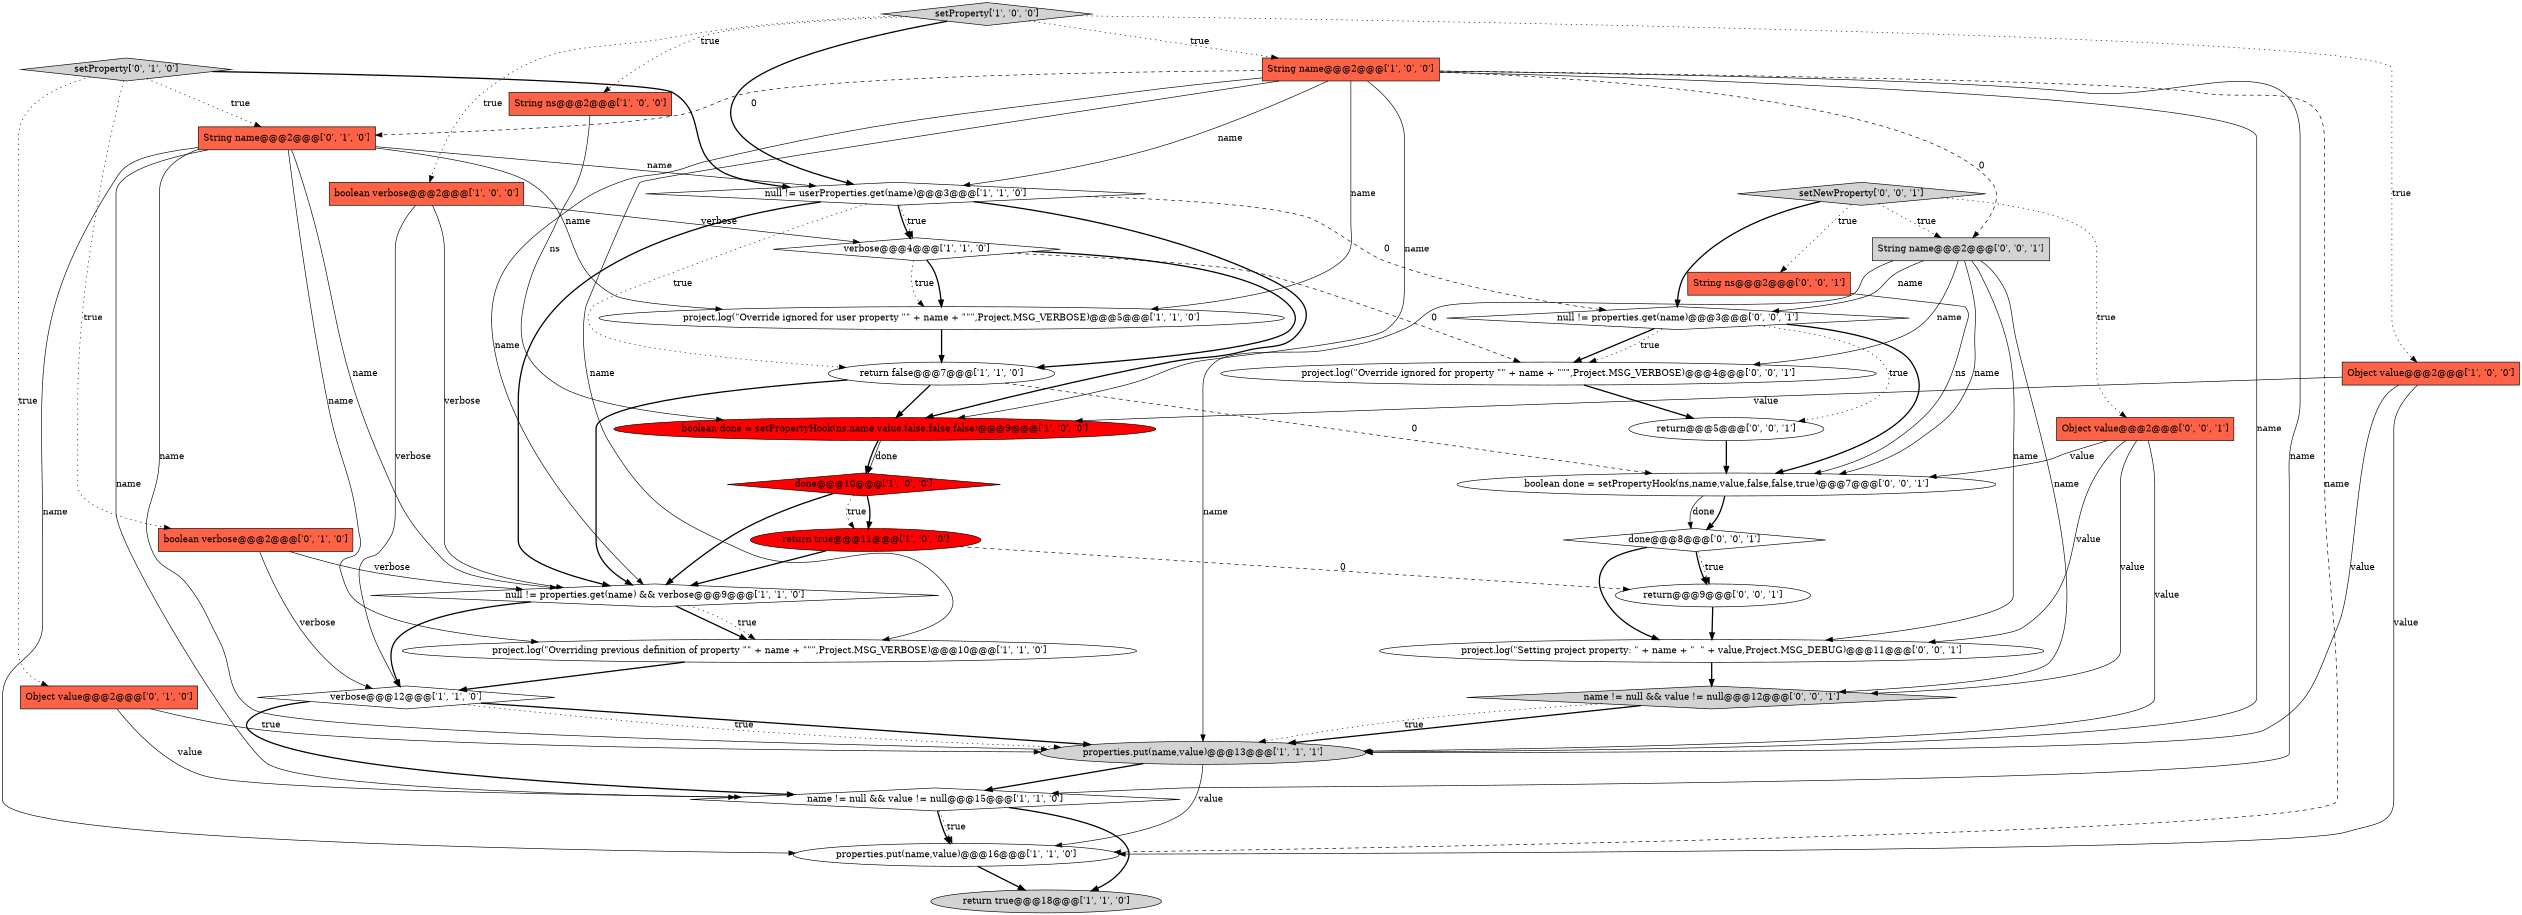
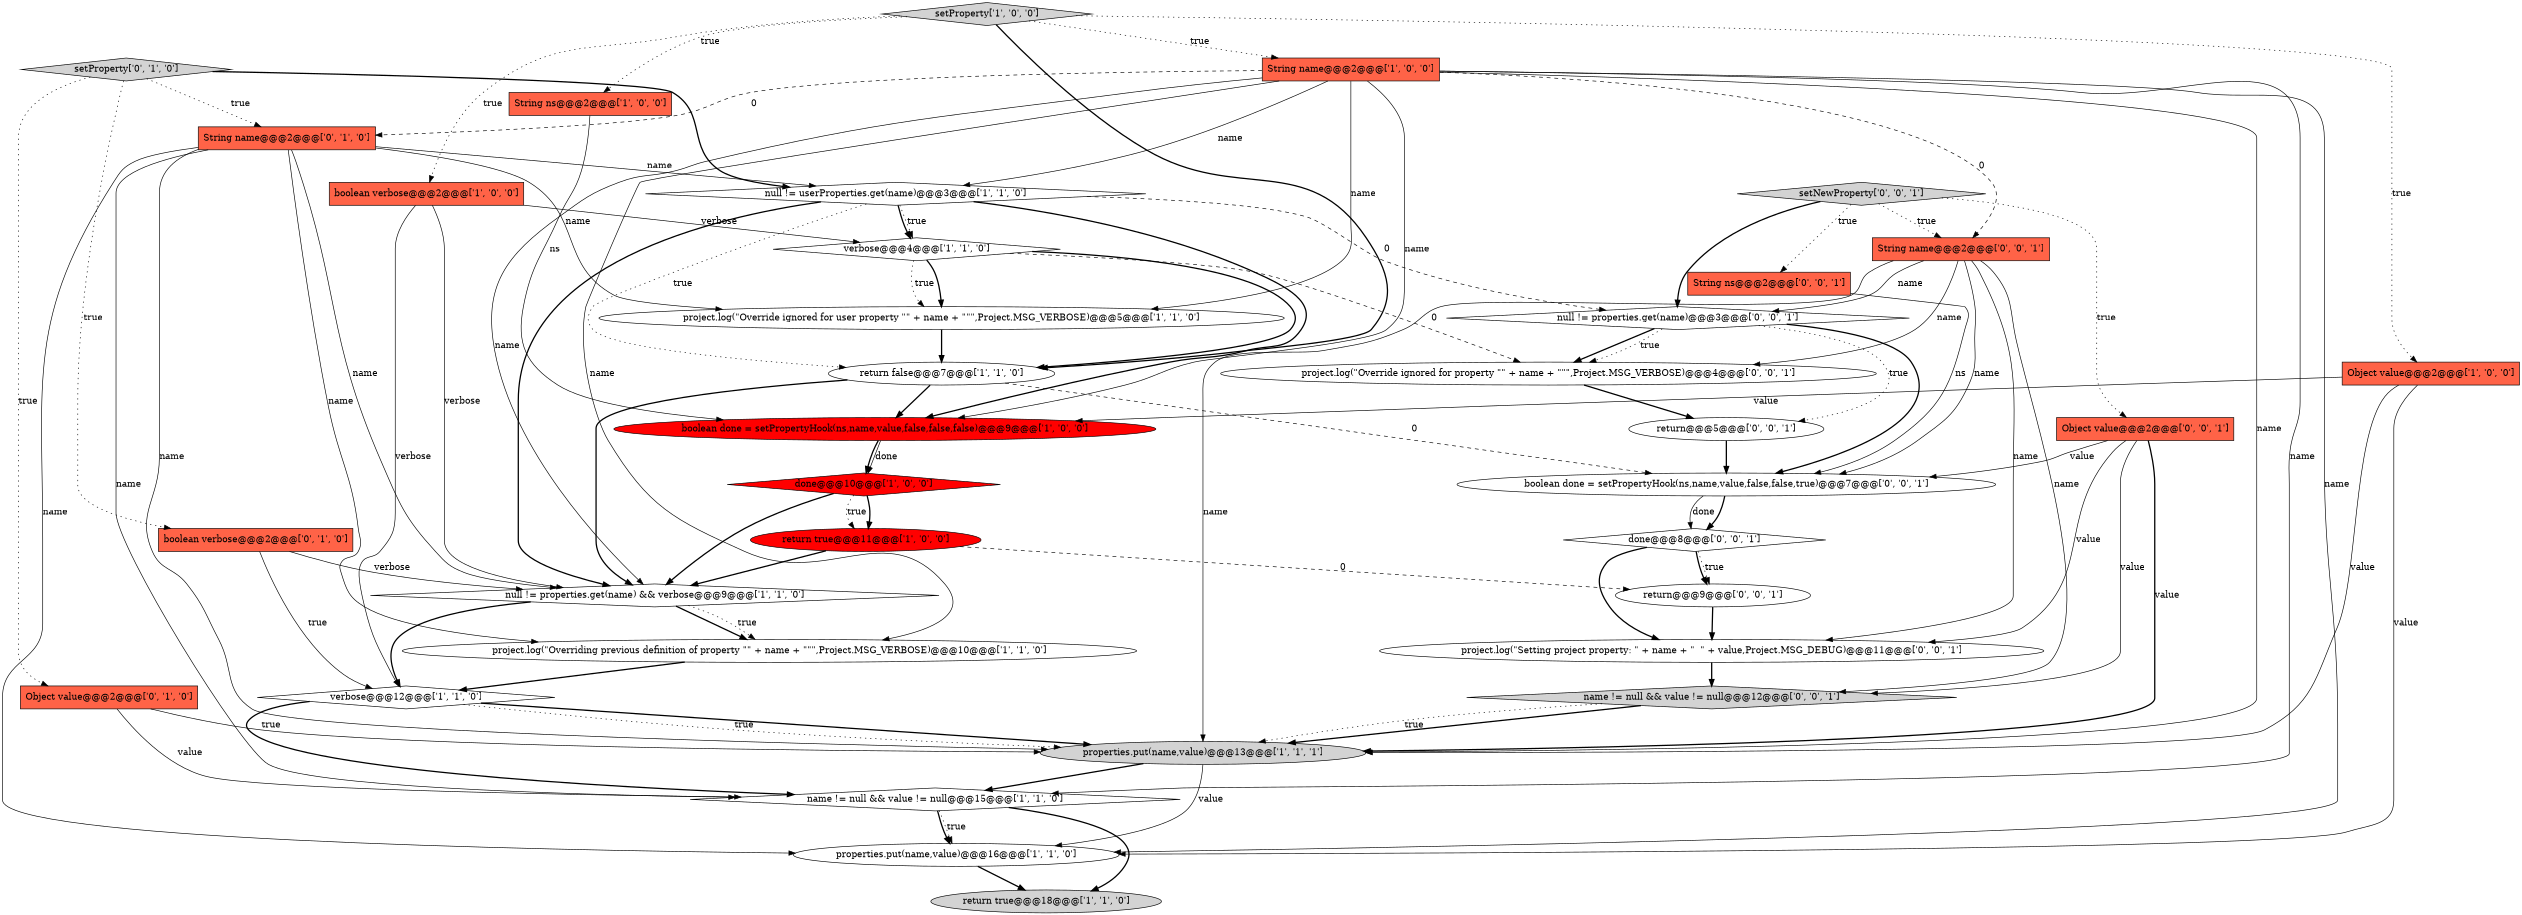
edge "setProperty['1', '0', '0']" -> "null != userProperties.get(name)@@@3@@@['1', '1', '0']": now "setProperty['1', '0', '0']" -> "return false@@@7@@@['1', '1', '0']"
node "String name@@@2@@@['0', '0', '1']": fillcolor lightgray -> tomato
edge "boolean verbose@@@2@@@['0', '1', '0']" -> "verbose@@@12@@@['1', '1', '0']": label "verbose" -> "true"
edge "String name@@@2@@@['1', '0', '0']" -> "properties.put(name,value)@@@16@@@['1', '1', '0']": style dashed -> solid
edge "Object value@@@2@@@['0', '0', '1']" -> "properties.put(name,value)@@@13@@@['1', '1', '1']": style solid -> bold
